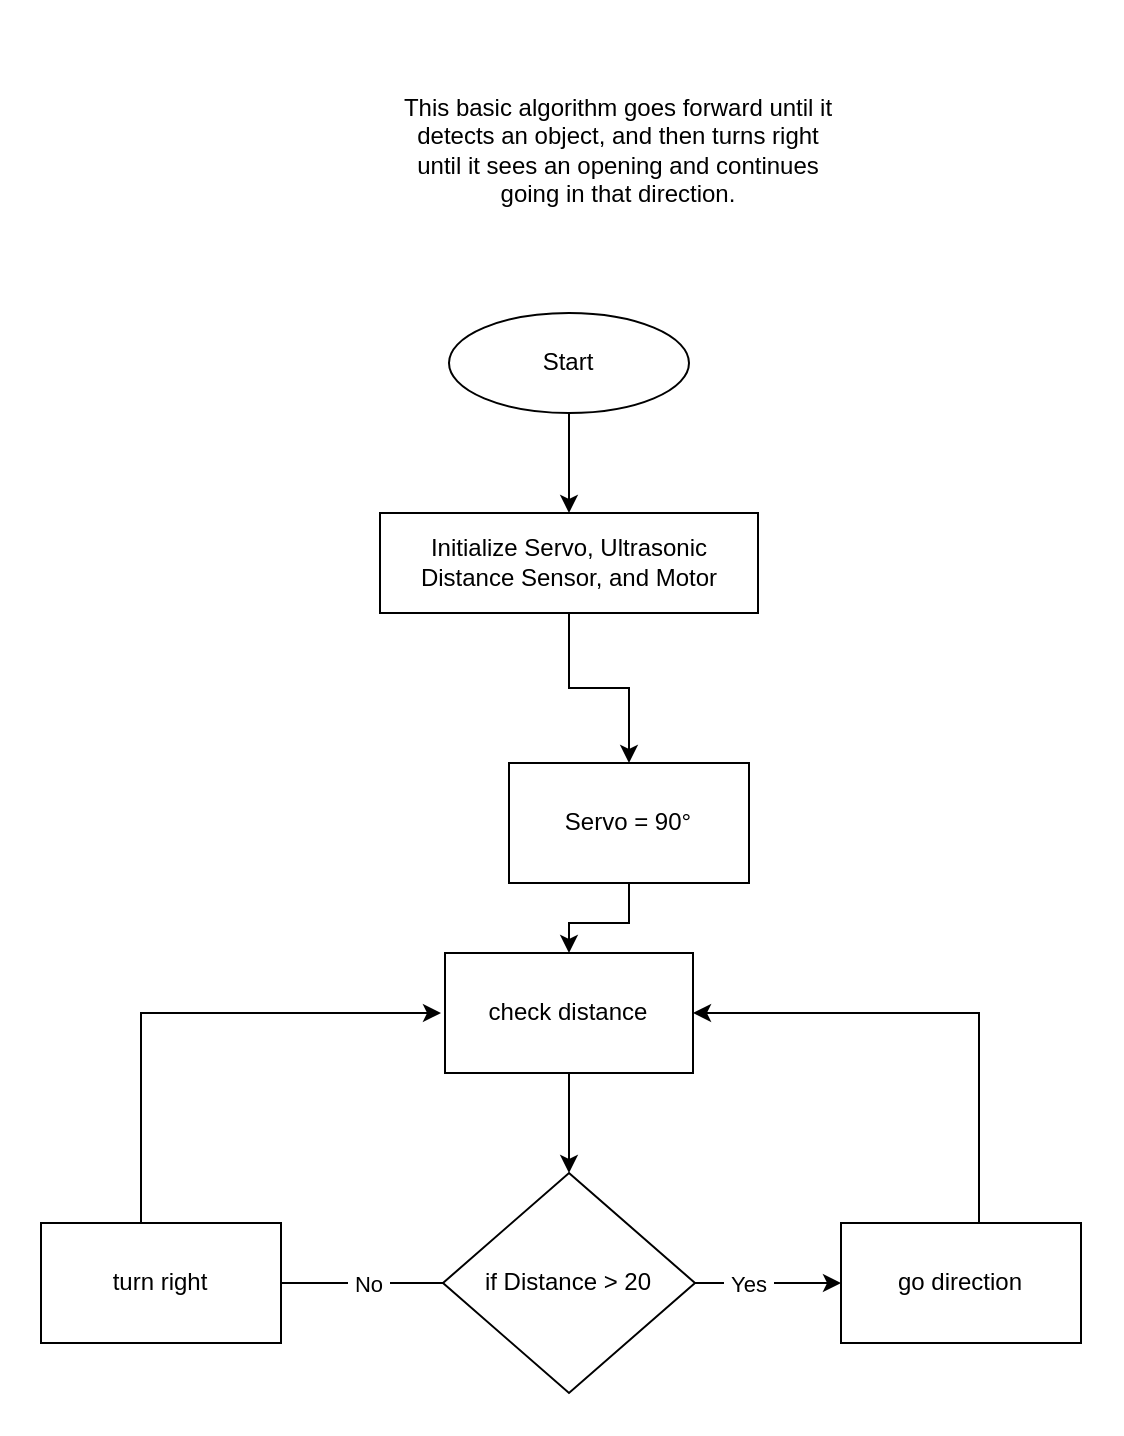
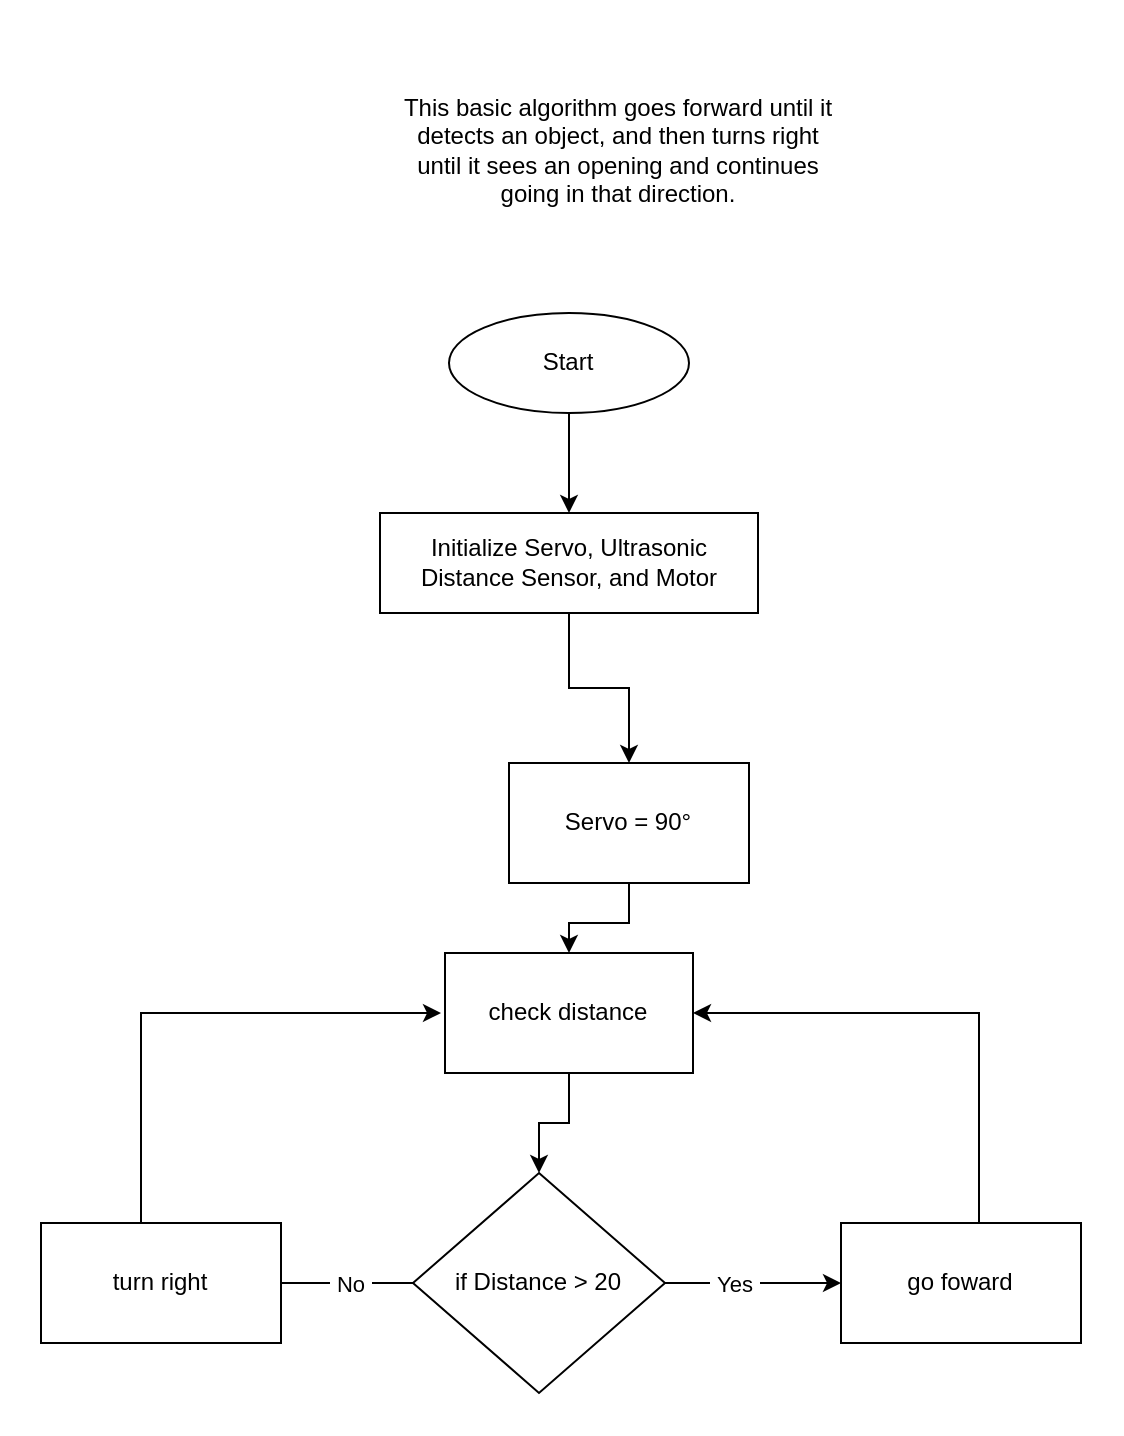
node "if Distance > 20": moved (569, 1283) -> (539, 1283)
node "go direction": label "go direction" -> "go foward"
